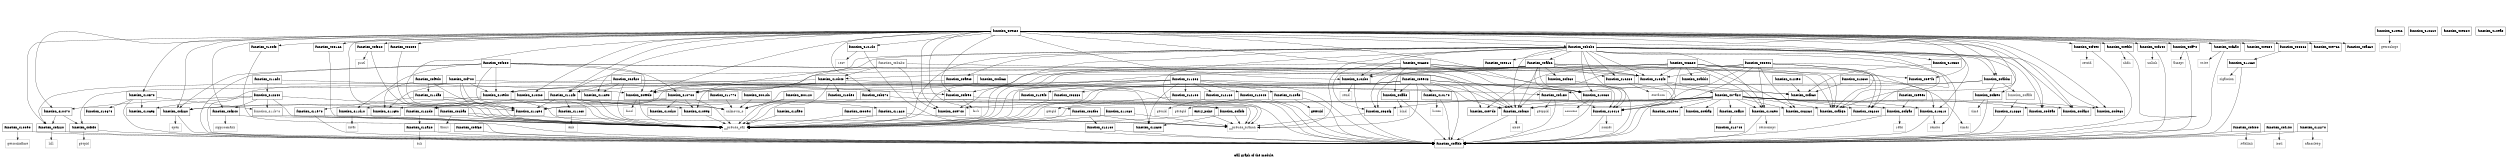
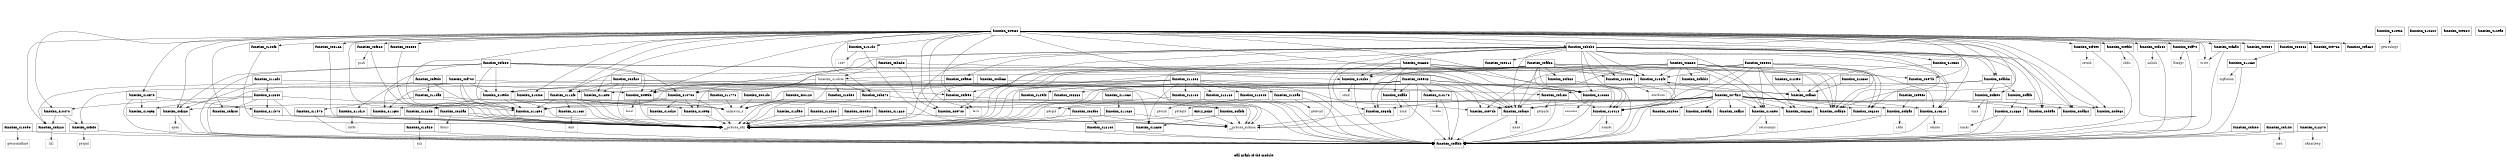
edge "function_409cc4" -> "function_40836c": now "function_409cc4" -> "write"
edge "function_40b8b8" -> "function_40af2c": removed
node "function_40b6b8": fontcolor gray50 -> black
edge "function_403e0c" -> "sendto": now "function_403e0c" -> "function_410310"
node "function_410b40": fontcolor black -> gray50
edge "function_409948" -> "function_4113e0": added
edge "function_410b40" -> "function_410700": now "function_410b40" -> "function_40b57c"
edge "function_4108f0" -> "function_407a24": reversed
edge "function_40db68" -> "function_40e7d0": added
edge "function_4123c0" -> "times": now "function_412360" -> "times"
node "function_411060": added
node "function_40faf0": fontcolor gray50 -> black
edge "function_4109b0" -> "function_411d10": now "function_4109b0" -> "function_4116e4"
edge "function_4104c0" -> "function_40f280": now "function_4116f4" -> "function_40f280"
node "function_410670": removed
node "function_411b70": fontcolor gray50 -> black
node "function_412b00": added
node "geteuid": fontcolor black -> gray50
node "sigprocmask": removed
node "function_40ef60": removed
node "function_412740": removed
edge "function_40f540" -> "function_40fad0": removed
edge "function_40f220" -> "function_40fad0": removed
node "readlink": removed
